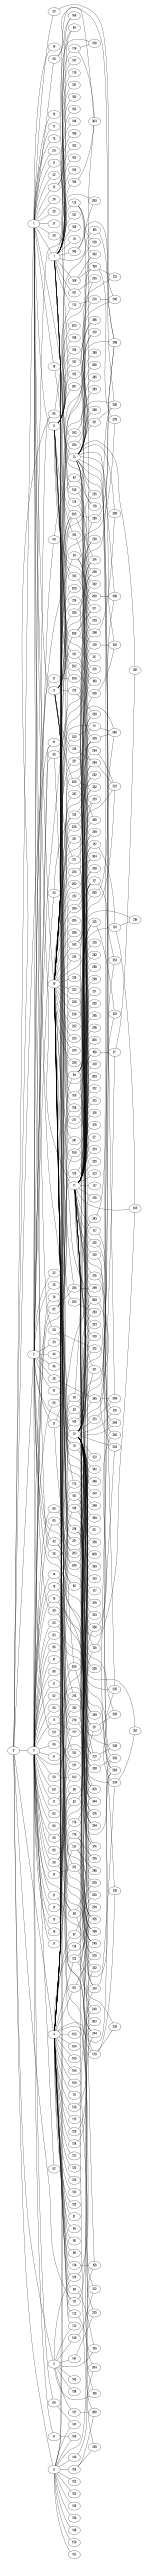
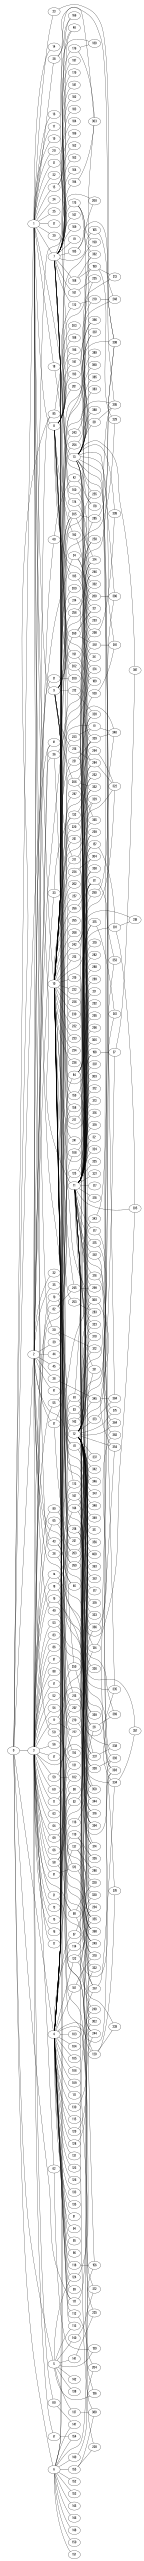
edge "99" -- "139": now "62" -- "139"
